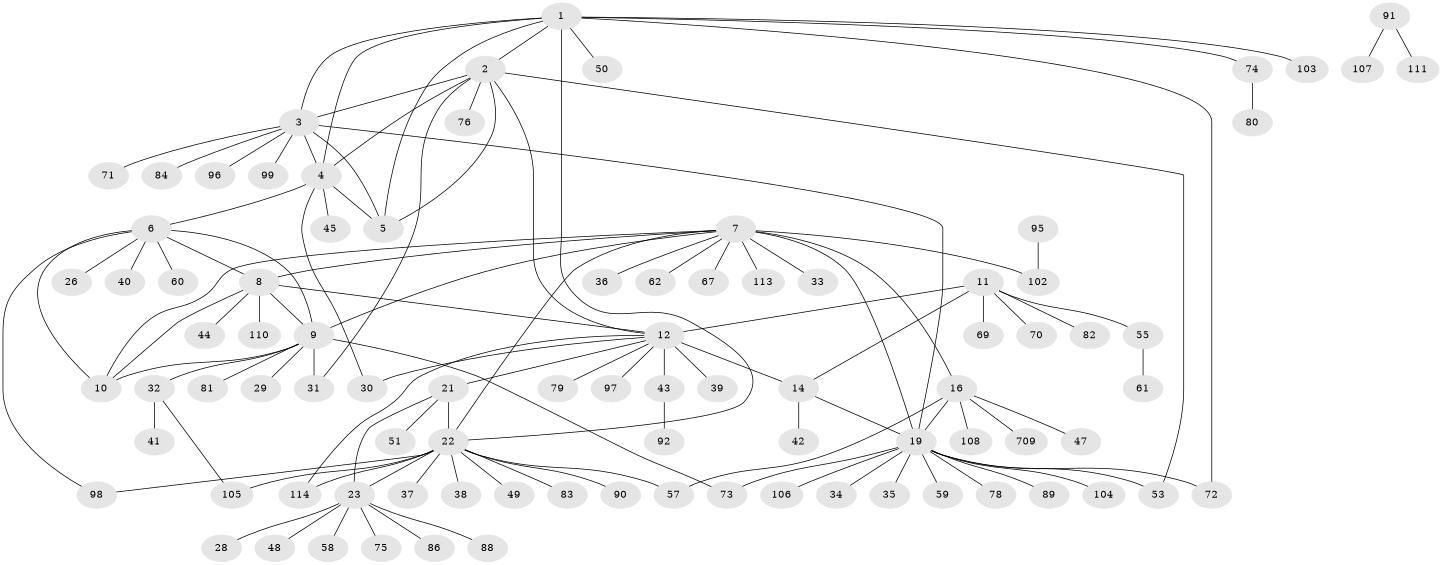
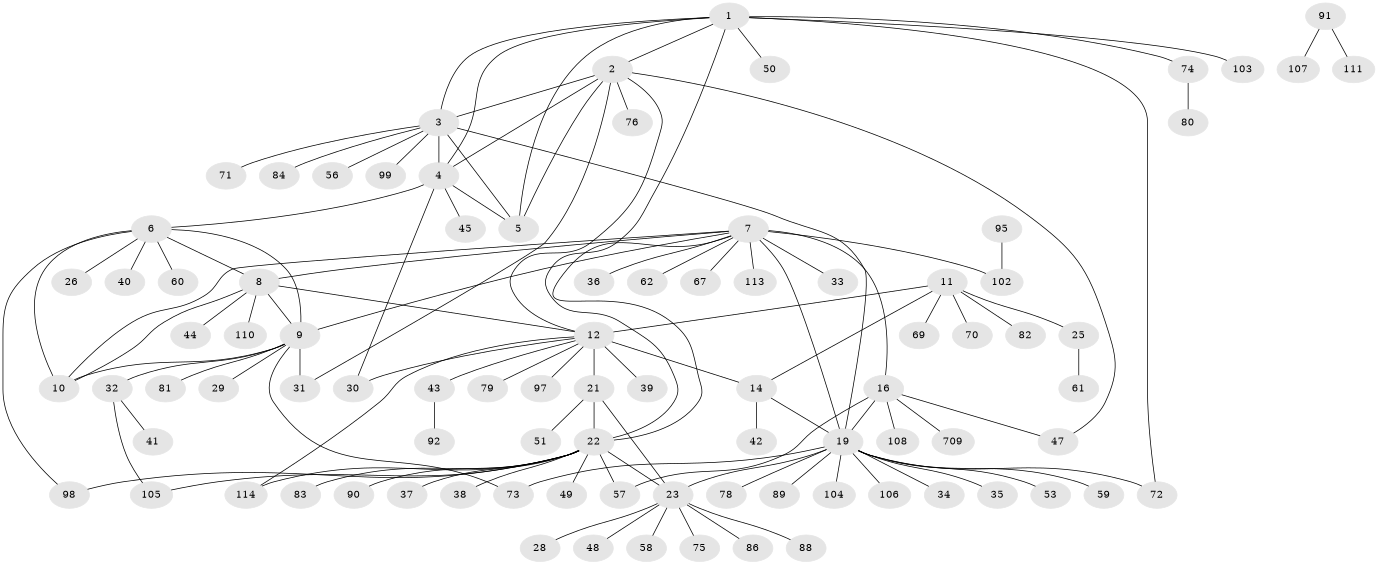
edge "2" -- "53": now "2" -- "47"
node "96": label "96" -> "56"
node "55": label "55" -> "25"
edge "19" -- "23": added
